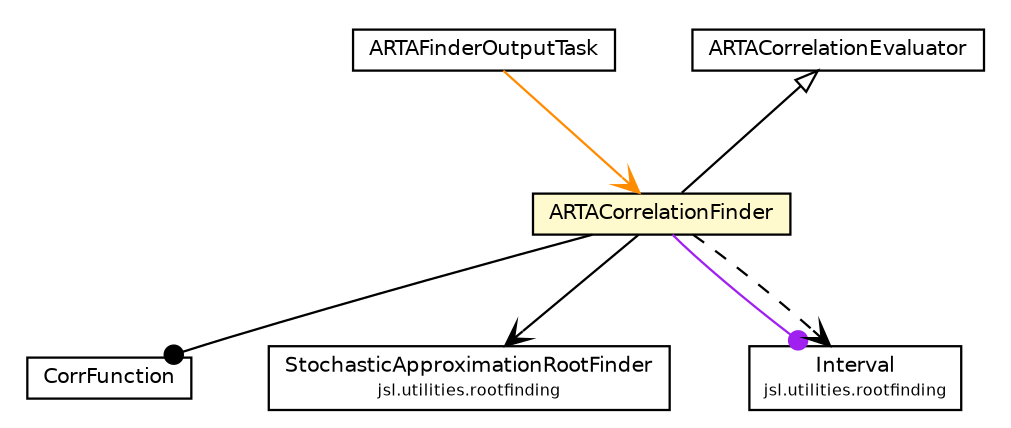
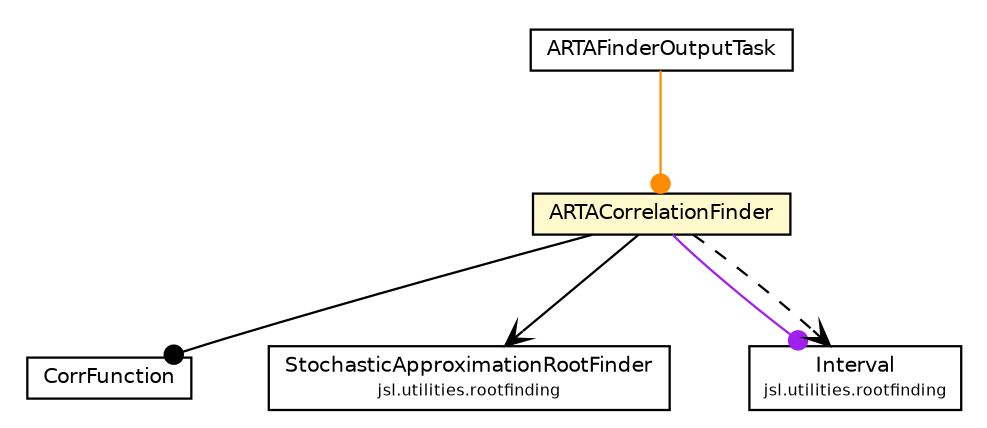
node "ARTACorrelationEvaluator": removed
edge "ARTAFinderOutputTask" -> "ARTACorrelationFinder": arrowhead vee -> dot
